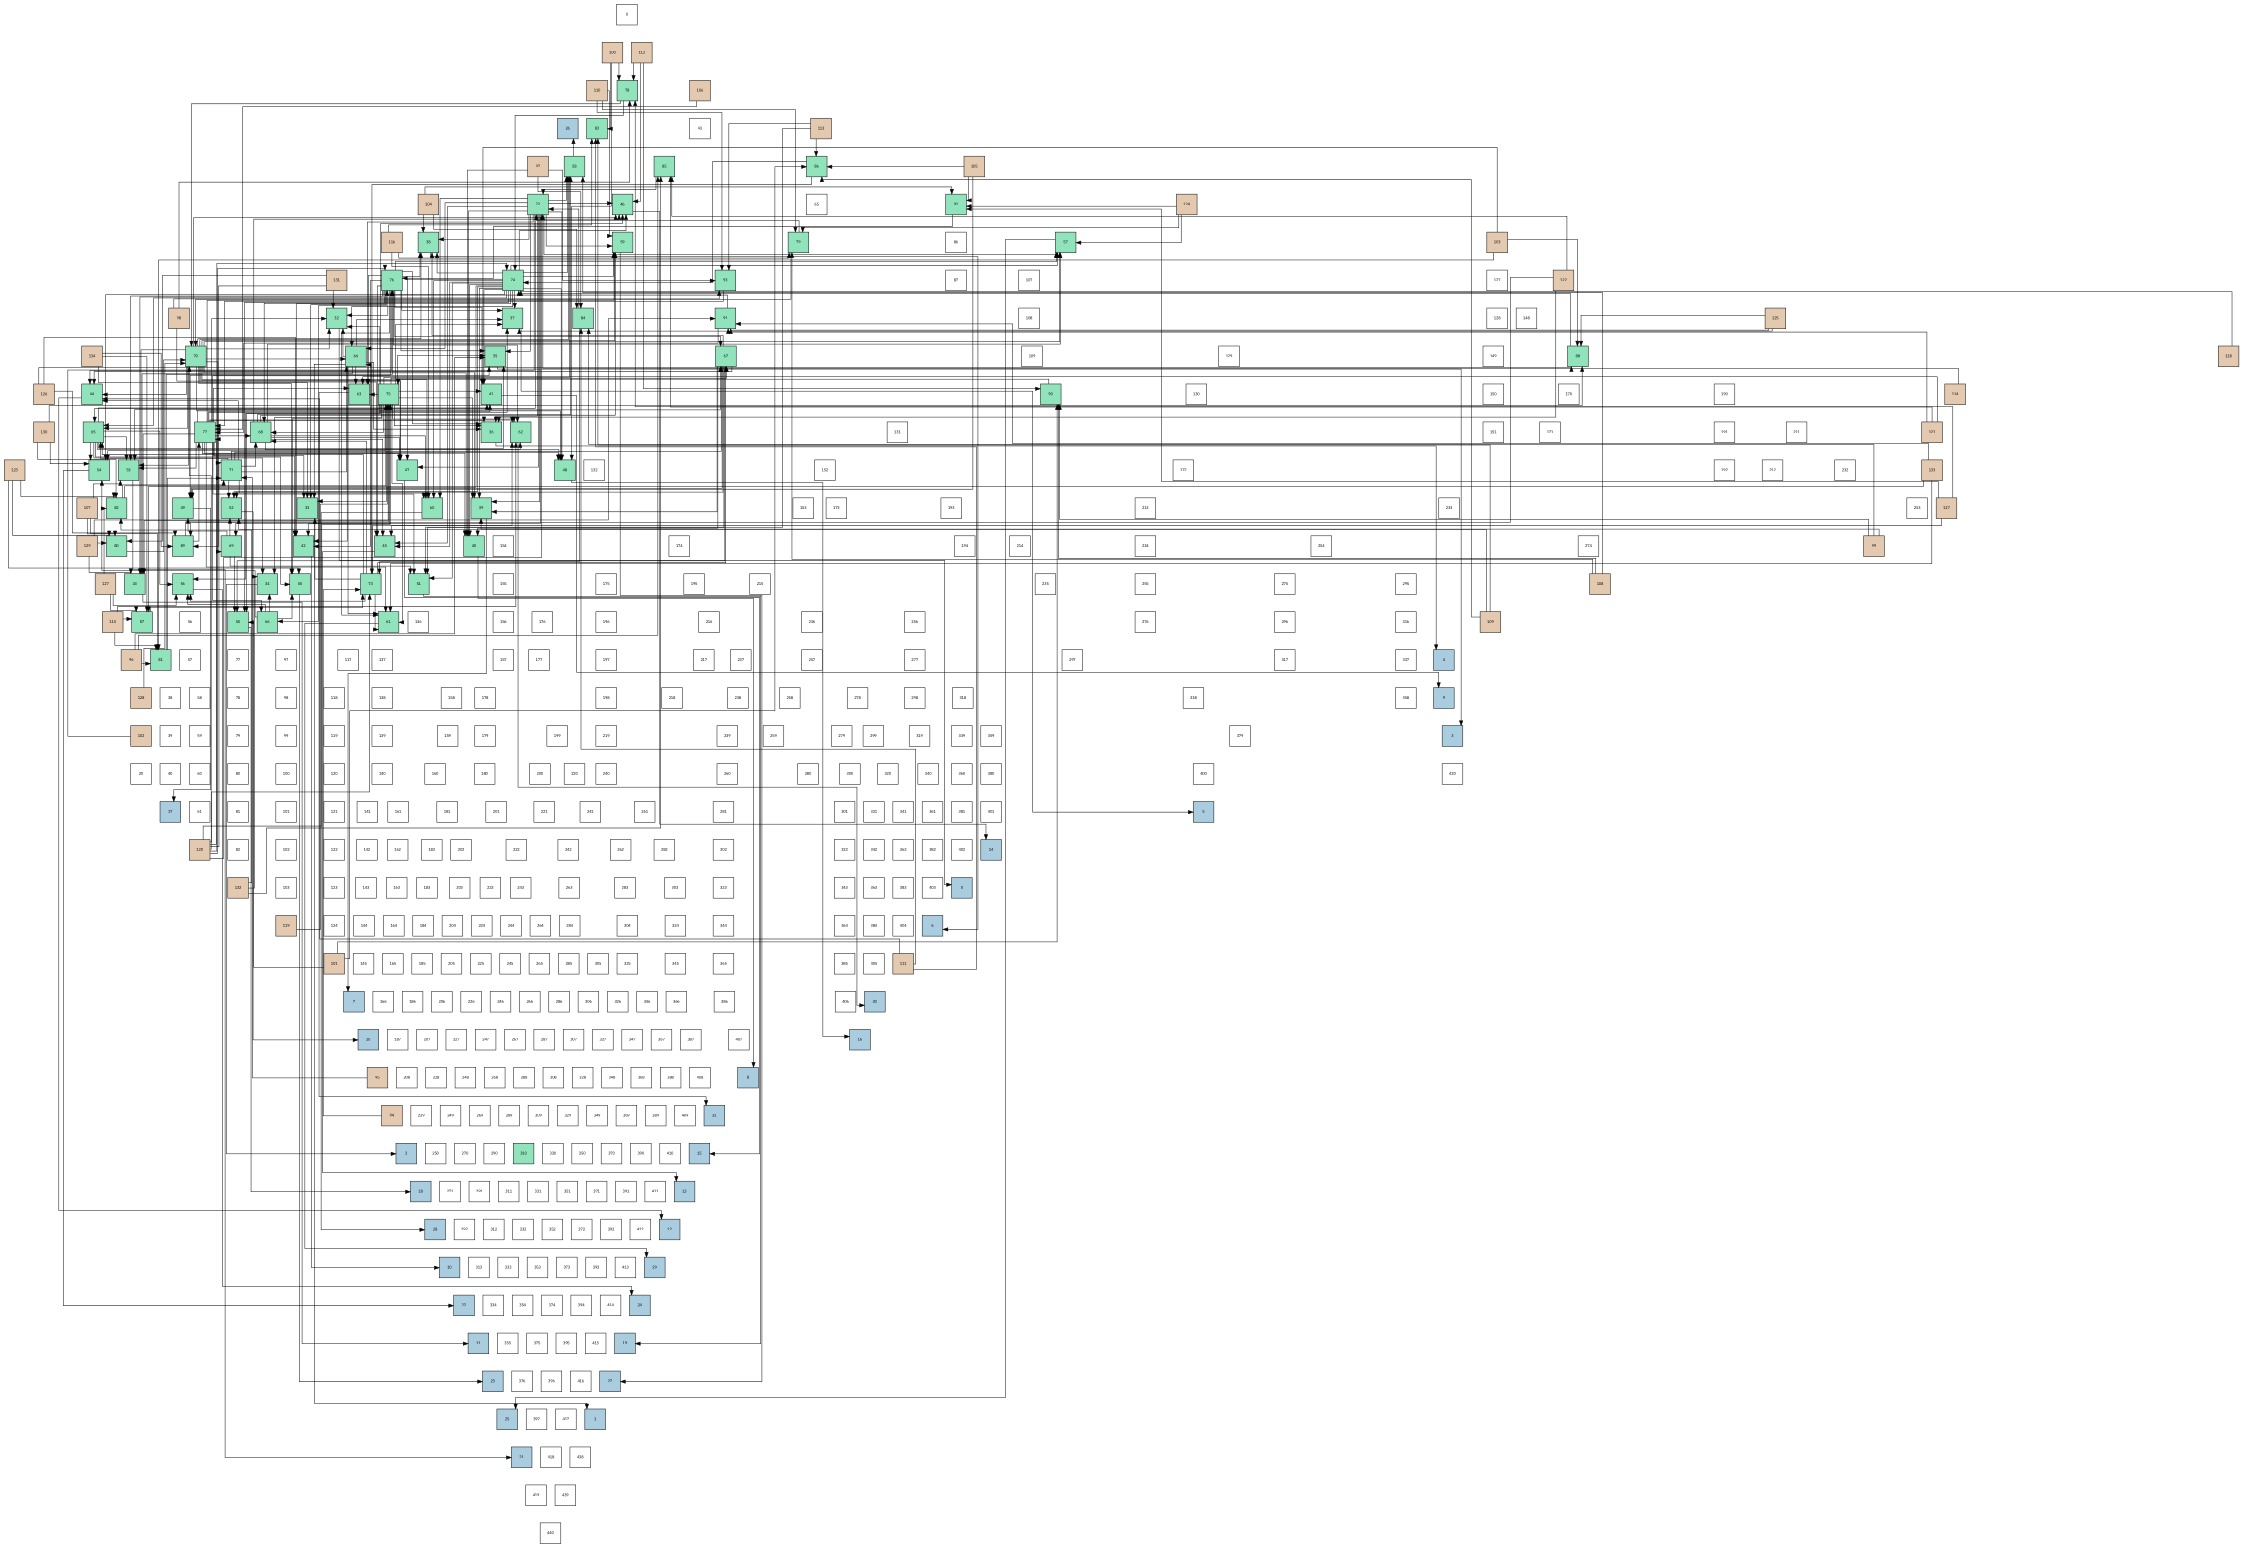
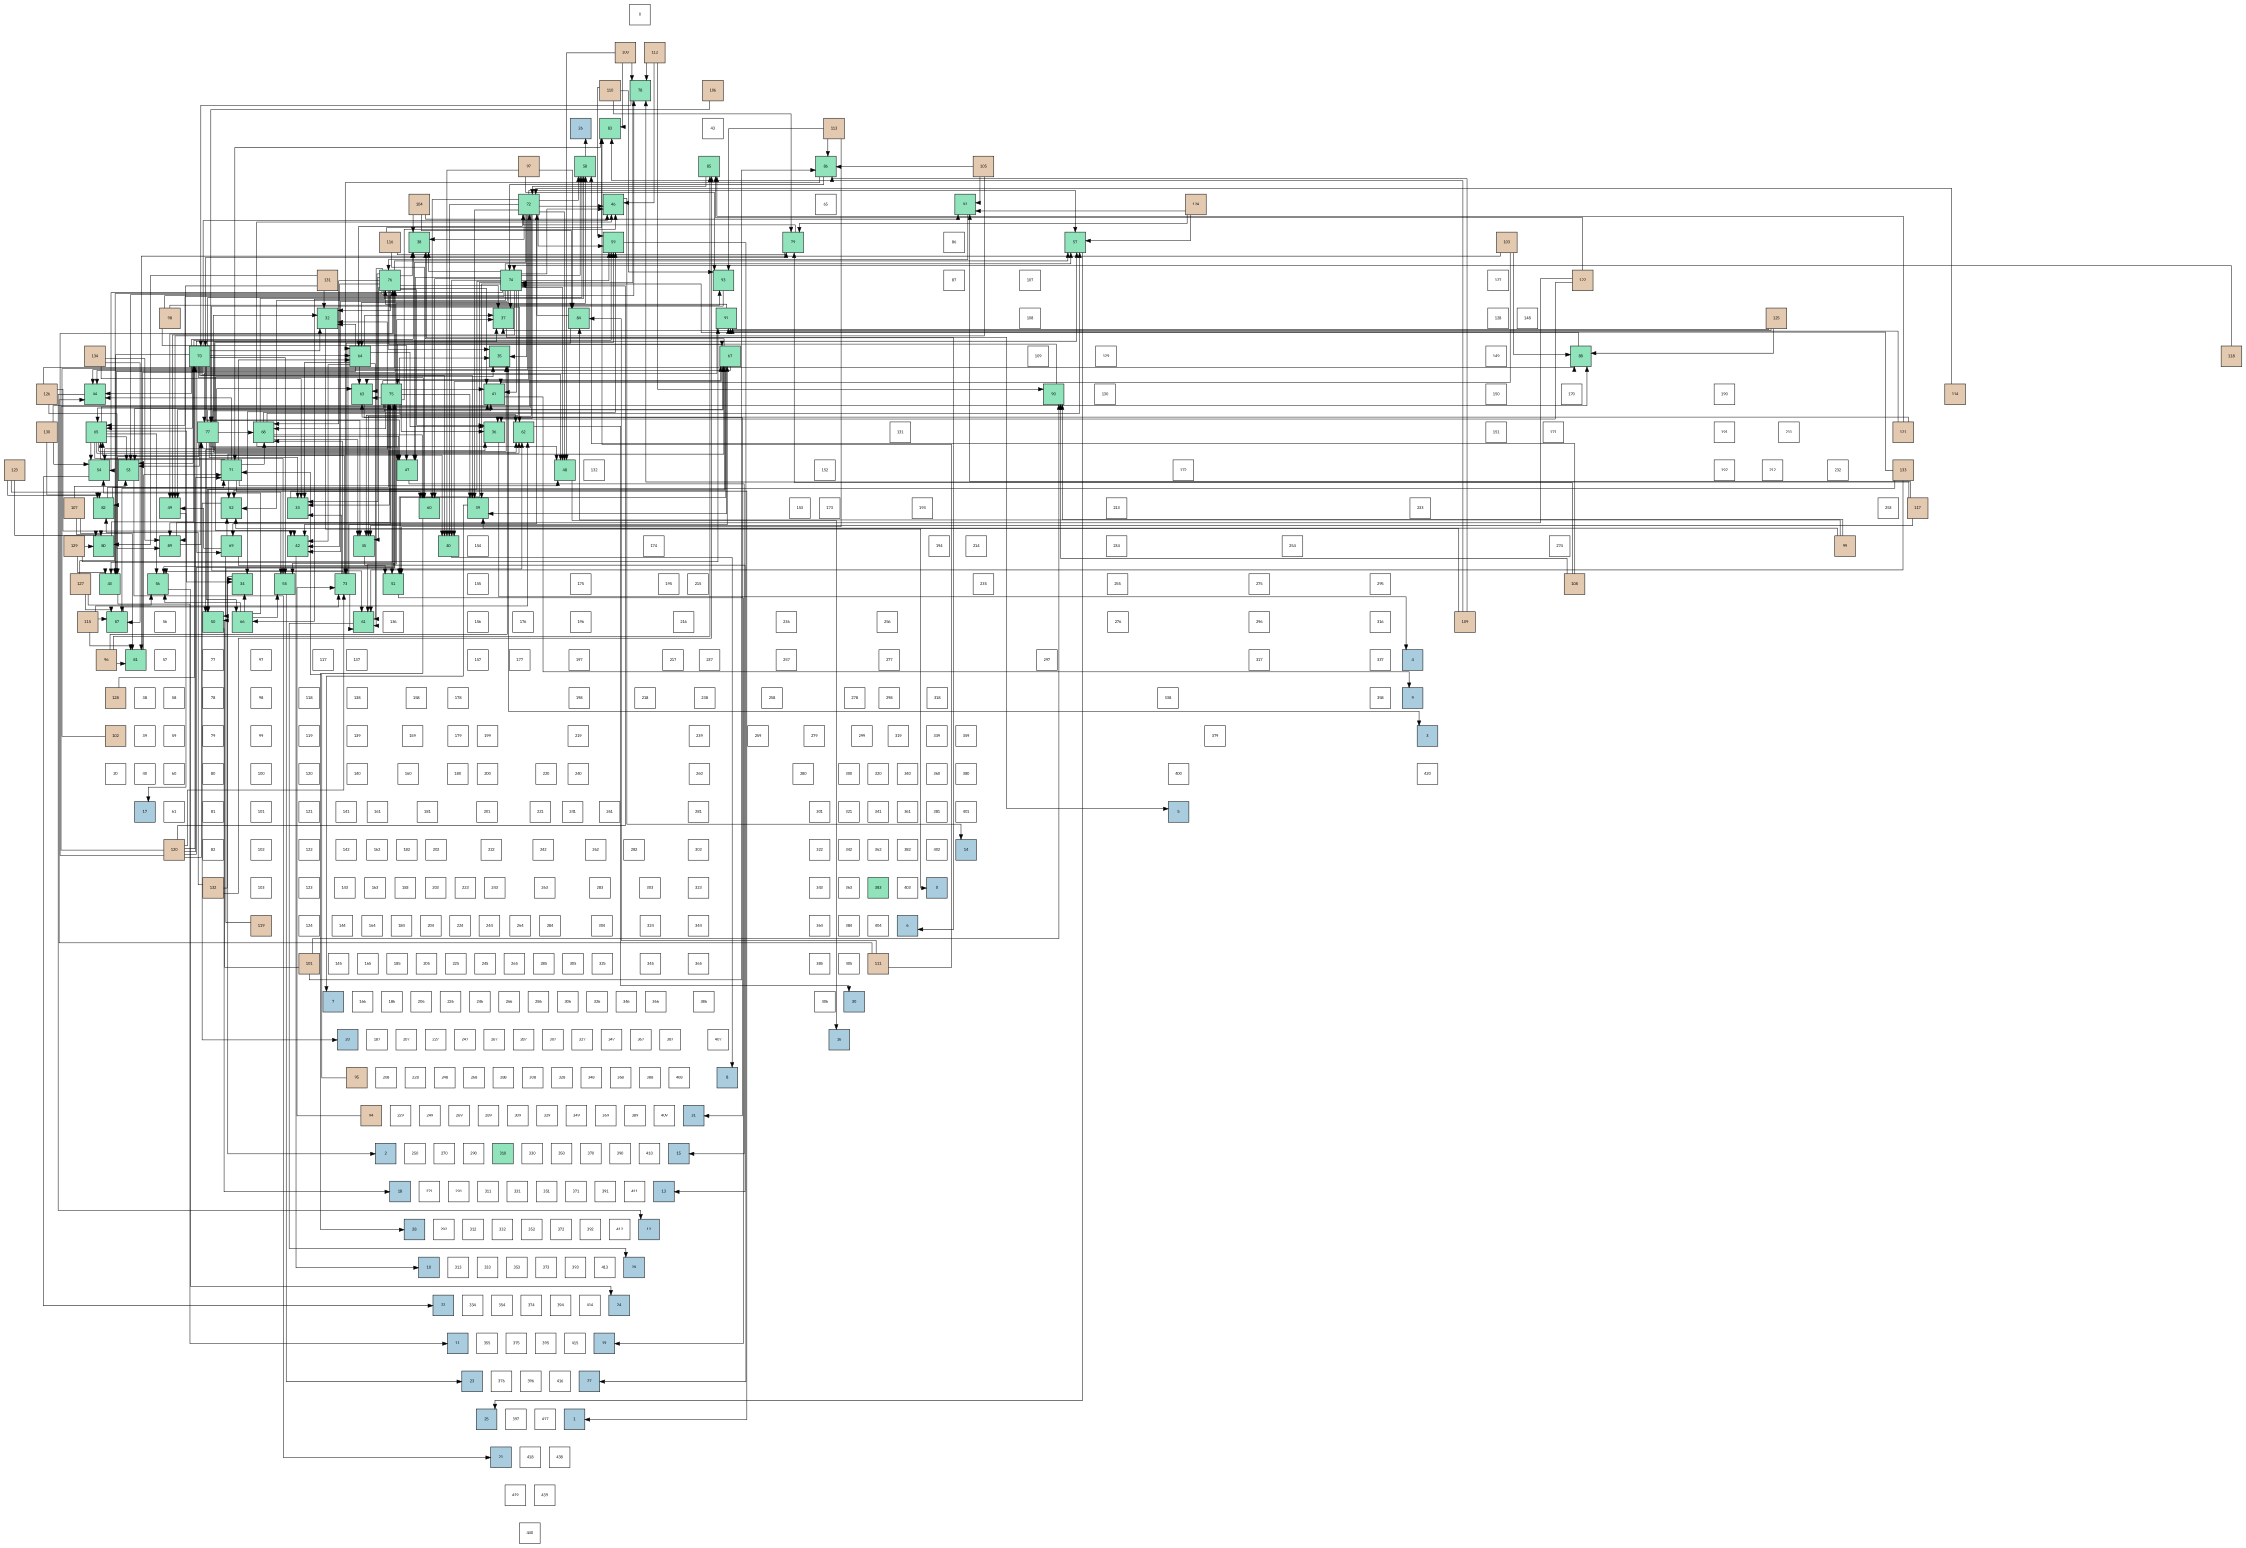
edge "83" -> "71": added
node "383": fillcolor #ffffff -> #91e3bb
